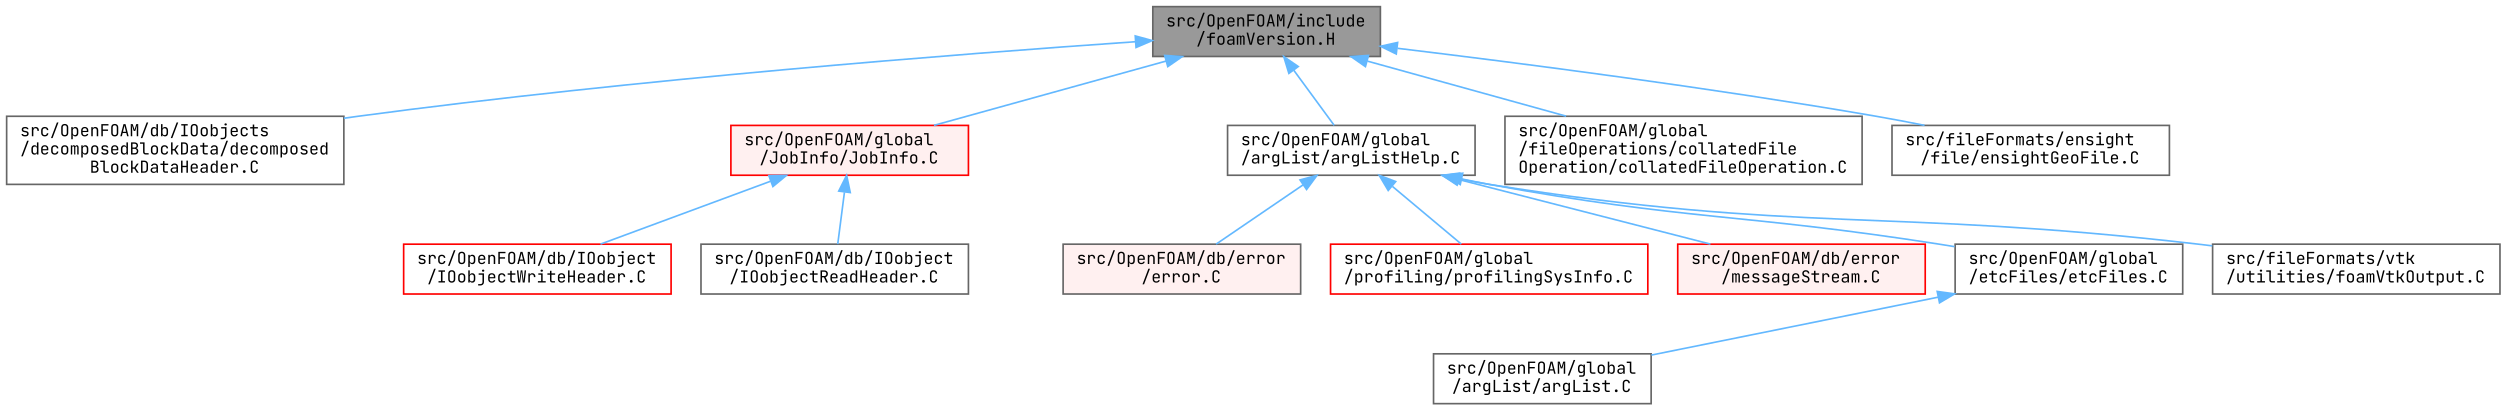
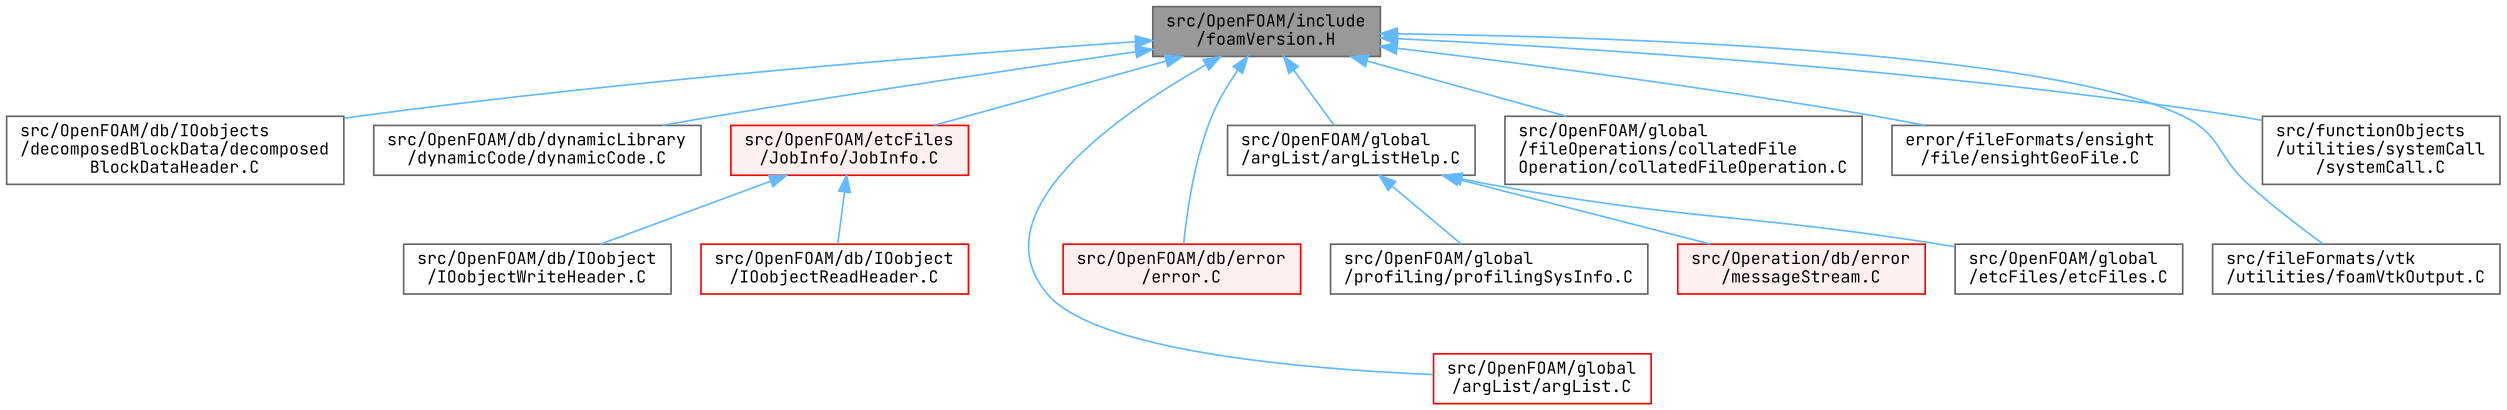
node "src/OpenFOAM/db/dynamicLibrary /dynamicCode/dynamicCode.C": added
node "src/OpenFOAM/global /JobInfo/JobInfo.C": label "src/OpenFOAM/global /JobInfo/JobInfo.C" -> "src/OpenFOAM/etcFiles /JobInfo/JobInfo.C"
node "src/fileFormats/ensight /file/ensightGeoFile.C": label "src/fileFormats/ensight /file/ensightGeoFile.C" -> "error/fileFormats/ensight /file/ensightGeoFile.C"
node "src/functionObjects /utilities/systemCall /systemCall.C": added
edge "src/OpenFOAM/db/error /error.C" -> "src/OpenFOAM/global /argList/argListHelp.C": now "src/OpenFOAM/db/error /error.C" -> "src/OpenFOAM/include /foamVersion.H"
edge "src/fileFormats/vtk /utilities/foamVtkOutput.C" -> "src/OpenFOAM/global /argList/argListHelp.C": now "src/fileFormats/vtk /utilities/foamVtkOutput.C" -> "src/OpenFOAM/include /foamVersion.H"
node "src/OpenFOAM/db/IOobject /IOobjectWriteHeader.C": color red -> grey40
node "src/OpenFOAM/db/IOobject /IOobjectReadHeader.C": color grey40 -> red
node "src/OpenFOAM/db/error /error.C": color grey40 -> red
node "src/OpenFOAM/global /profiling/profilingSysInfo.C": color red -> grey40
node "src/OpenFOAM/db/error /messageStream.C": label "src/OpenFOAM/db/error /messageStream.C" -> "src/Operation/db/error /messageStream.C"
edge "src/OpenFOAM/global /argList/argList.C" -> "src/OpenFOAM/global /etcFiles/etcFiles.C": now "src/OpenFOAM/global /argList/argList.C" -> "src/OpenFOAM/include /foamVersion.H"
node "src/OpenFOAM/global /argList/argList.C": color grey40 -> red
